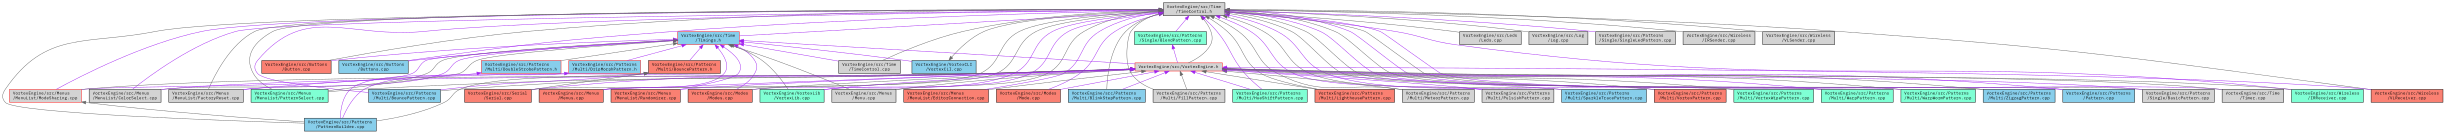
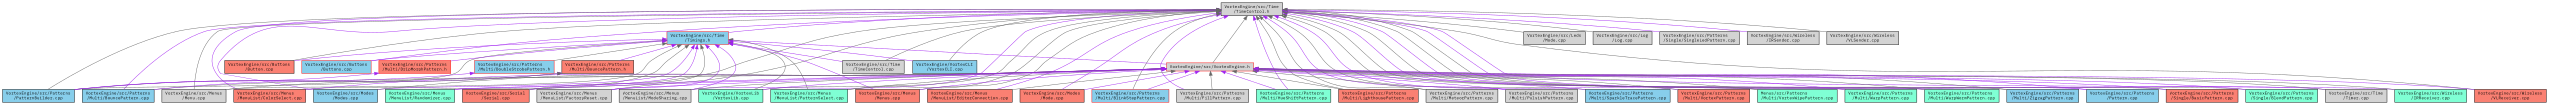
edge "VortexEngine/src/Time /TimeControl.h" -> "VortexEngine/VortexCLI /VortexCLI.cpp": reversed
edge "VortexEngine/src/Wireless /IRSender.cpp" -> "VortexEngine/src/Time /TimeControl.h": color gray40 -> purple
edge "VortexEngine/src/Patterns /Single/BlendPattern.cpp" -> "VortexEngine/src/Time /TimeControl.h": color purple -> gray40
node "VortexEngine/src/Leds /Leds.cpp": label "VortexEngine/src/Leds /Leds.cpp" -> "VortexEngine/src/Leds /Mode.cpp"
edge "VortexEngine/src/Patterns /Multi/FillPattern.cpp" -> "VortexEngine/src/Time /TimeControl.h": color gray40 -> purple
edge "VortexEngine/src/VortexEngine.h" -> "VortexEngine/src/Patterns /Single/BlendPattern.cpp": reversed
edge "VortexEngine/VortexLib /VortexLib.cpp" -> "VortexEngine/src/Time /TimeControl.h": color purple -> gray40
node "VortexEngine/src/Buttons /Buttons.cpp": color black -> red
node "VortexEngine/src/Patterns /Multi/DripMorphPattern.h": fillcolor skyblue -> salmon
edge "VortexEngine/src/Serial /Serial.cpp" -> "VortexEngine/src/Patterns /Multi/BouncePattern.h": now "VortexEngine/src/Serial /Serial.cpp" -> "VortexEngine/src/Time /Timings.h"
node "VortexEngine/src/Menus /MenuList/ModeSharing.cpp": color red -> black
node "VortexEngine/src/Menus /MenuList/ColorSelect.cpp": fillcolor lightgrey -> salmon
node "VortexEngine/src/Menus /MenuList/Randomizer.cpp": fillcolor salmon -> aquamarine
node "VortexEngine/src/Modes /Modes.cpp": fillcolor salmon -> skyblue
node "VortexEngine/src/Patterns /Multi/BlinkStepPattern.cpp": color black -> red
node "VortexEngine/src/Patterns /Multi/VortexWipePattern.cpp": label "VortexEngine/src/Patterns /Multi/VortexWipePattern.cpp" -> "Menus/src/Patterns /Multi/VortexWipePattern.cpp"
node "VortexEngine/src/Patterns /Single/BasicPattern.cpp": fillcolor lightgrey -> salmon
edge "VortexEngine/src/Patterns /PatternBuilder.cpp" -> "VortexEngine/src/Menus /MenuList/ModeSharing.cpp": now "VortexEngine/src/Patterns /PatternBuilder.cpp" -> "VortexEngine/src/Time /Timings.h"
